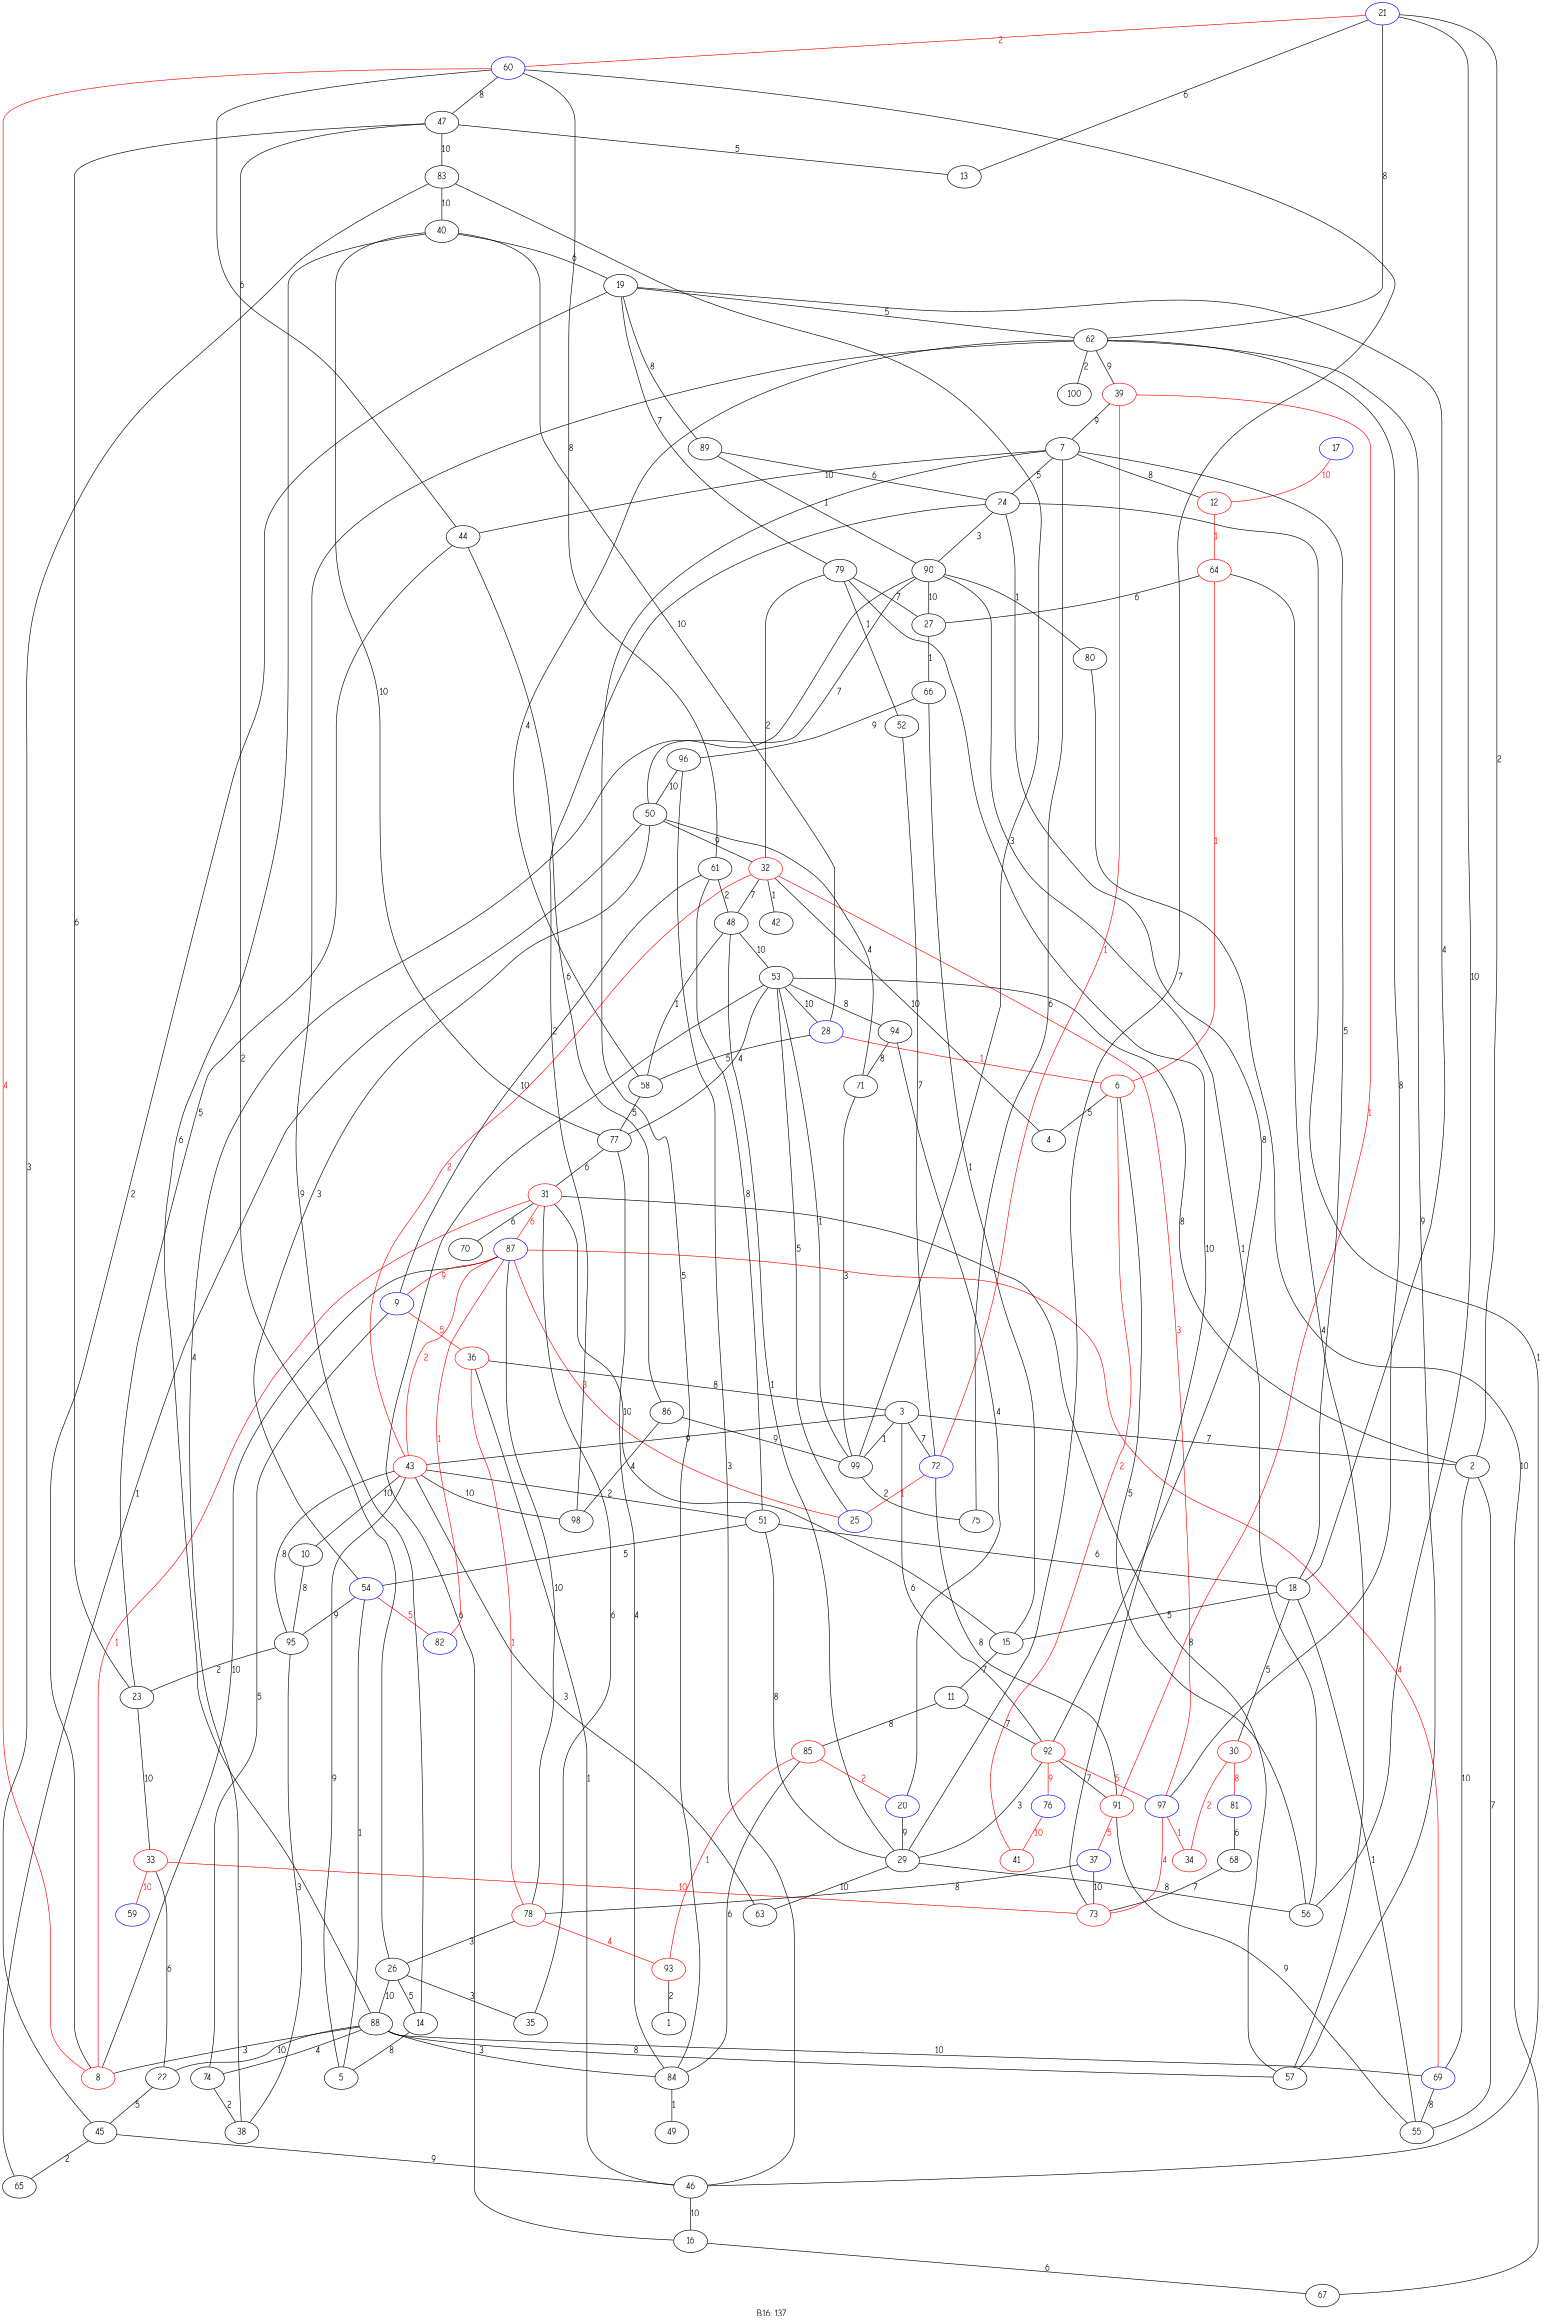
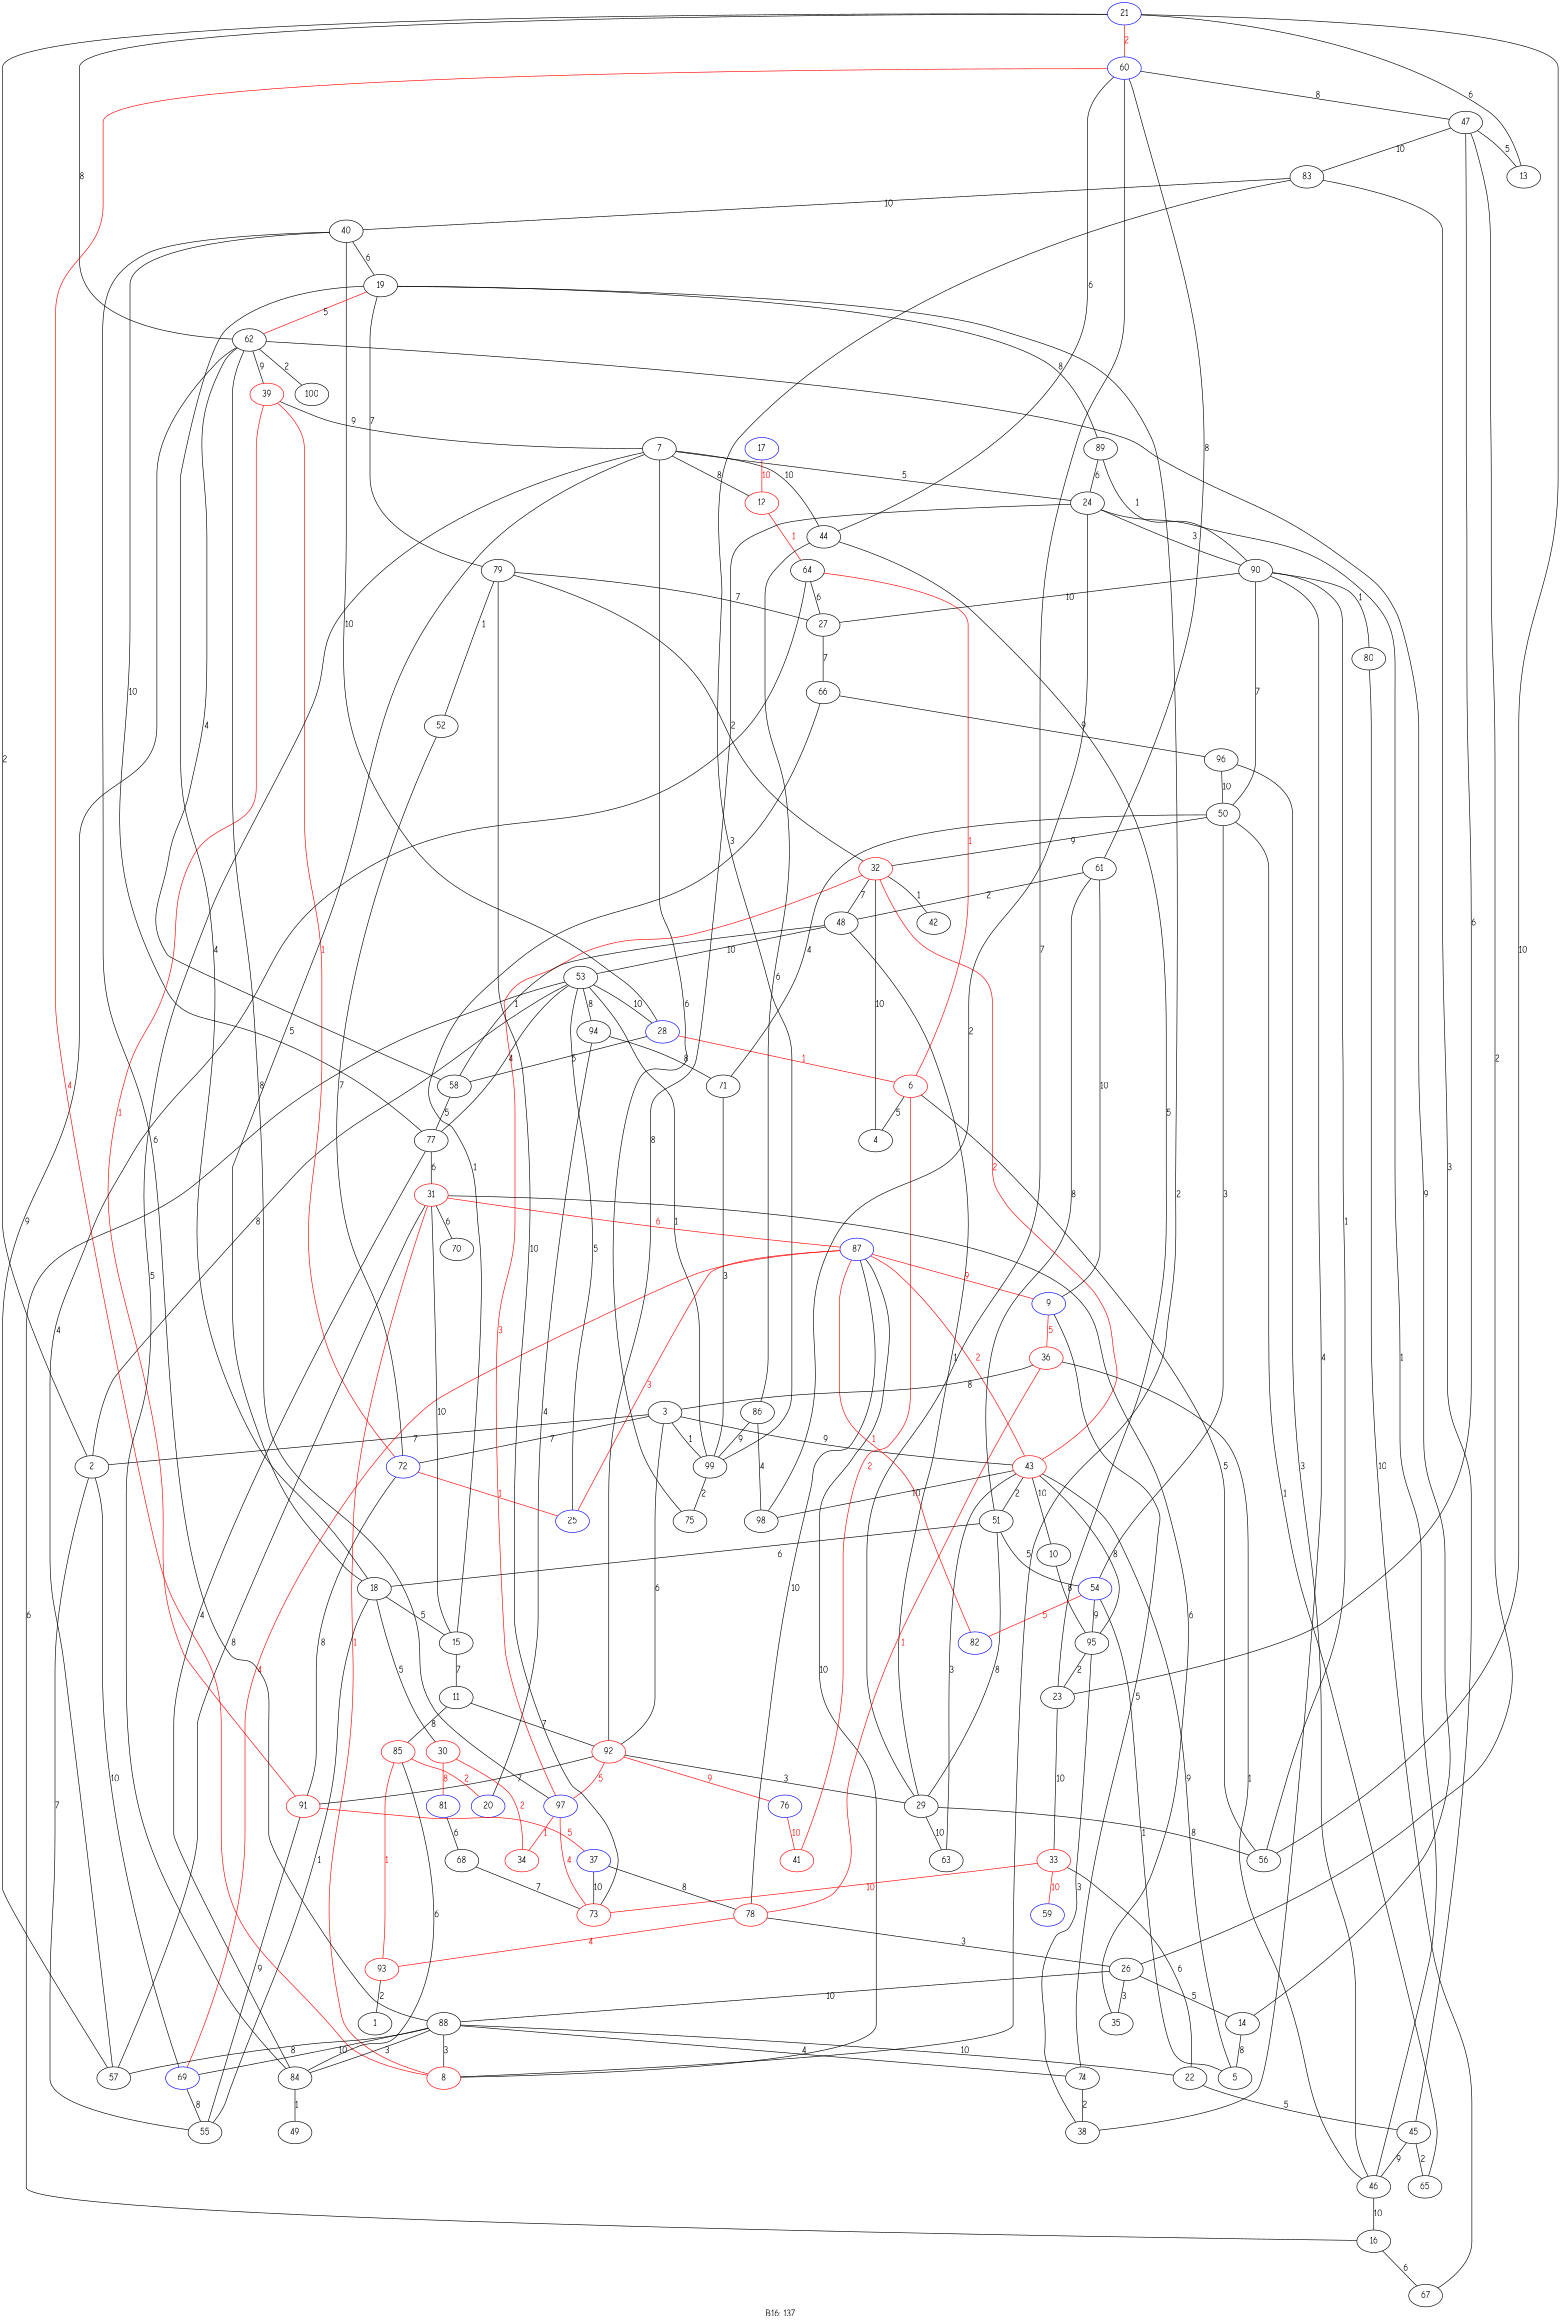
edge "19" -- "62": color black -> red
node "64": color red -> black
edge "27" -- "66": label "1" -> "7"
edge "20" -- "29": removed, label "9"
